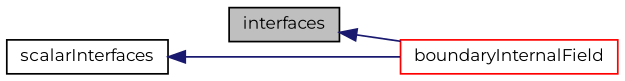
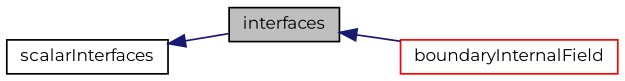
edge "boundaryInternalField" -> "scalarInterfaces": now "interfaces" -> "scalarInterfaces"
